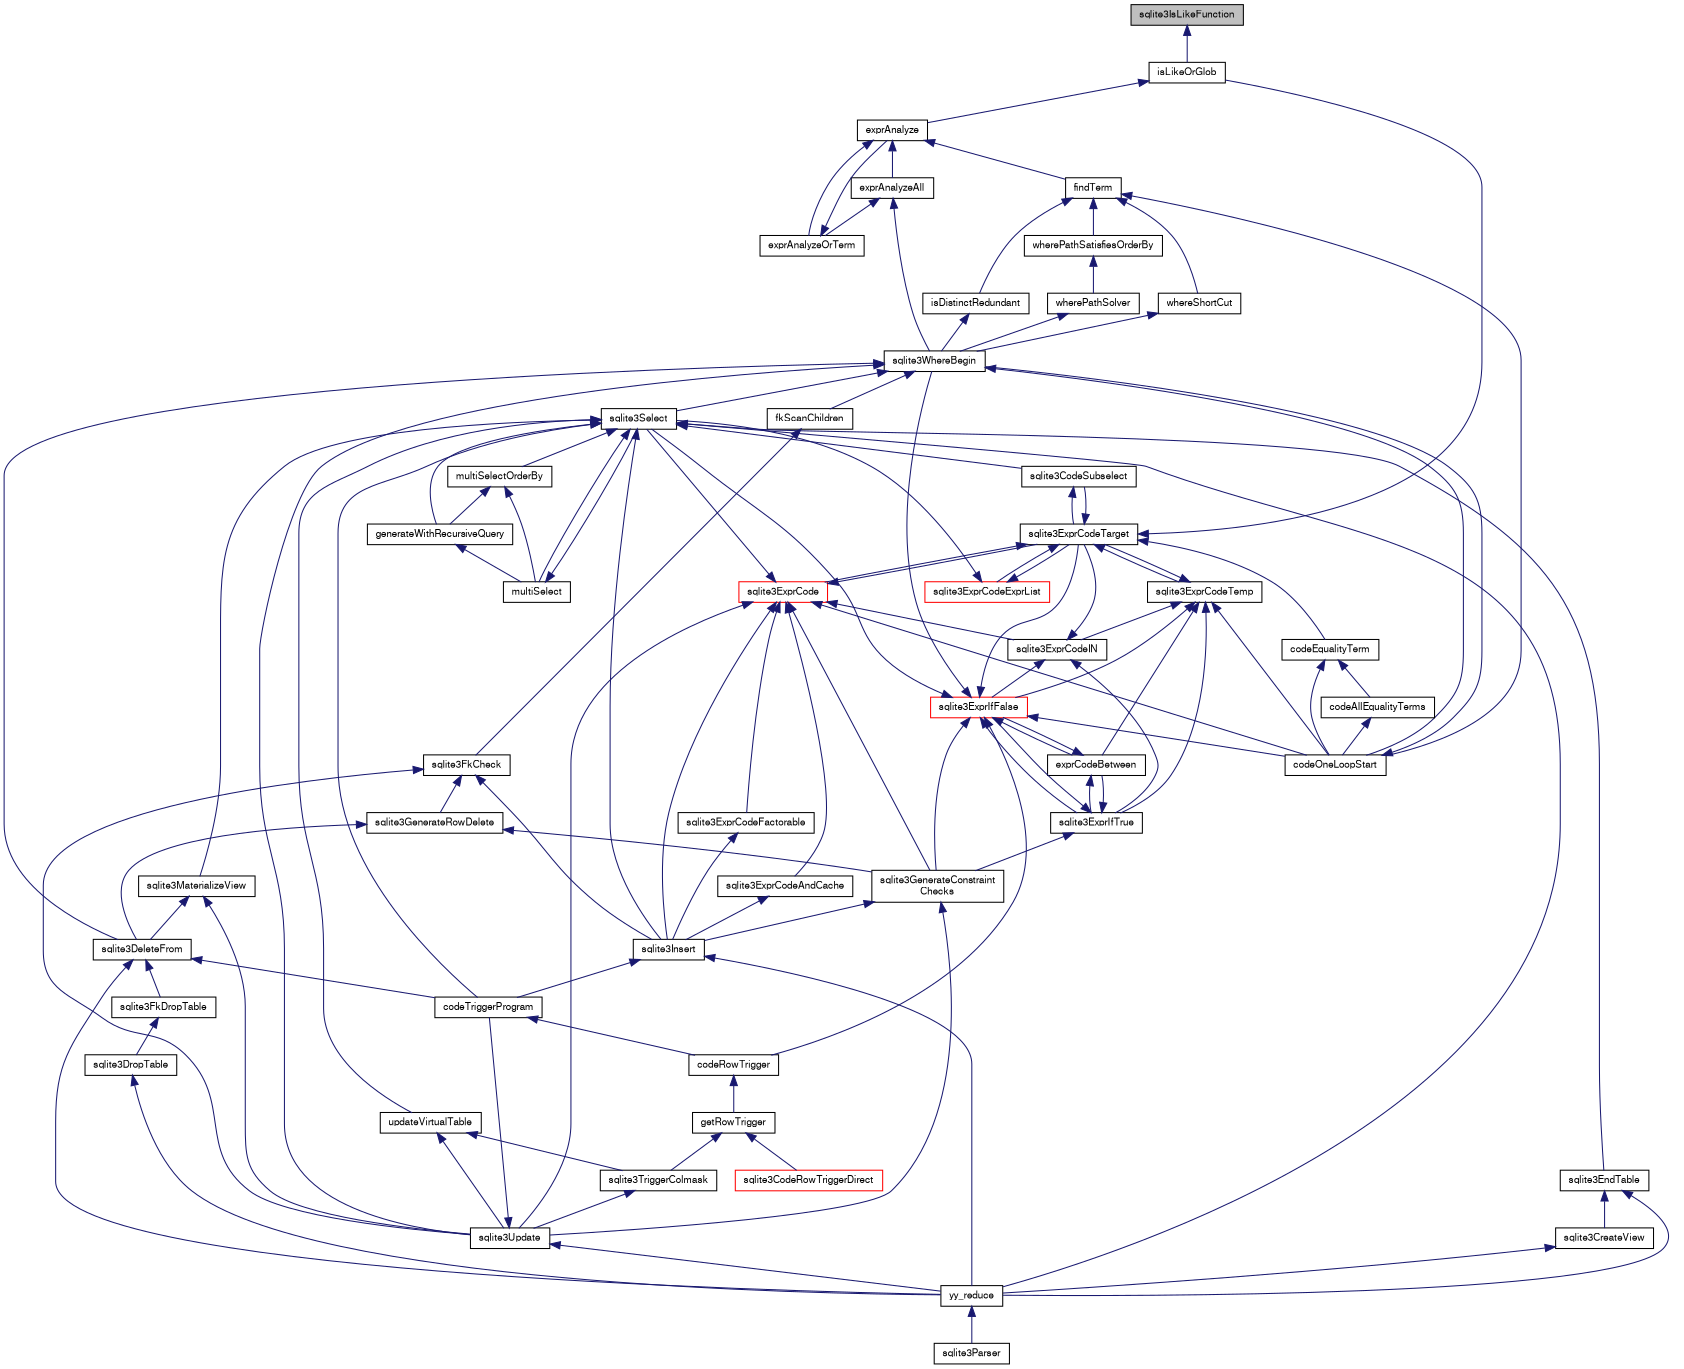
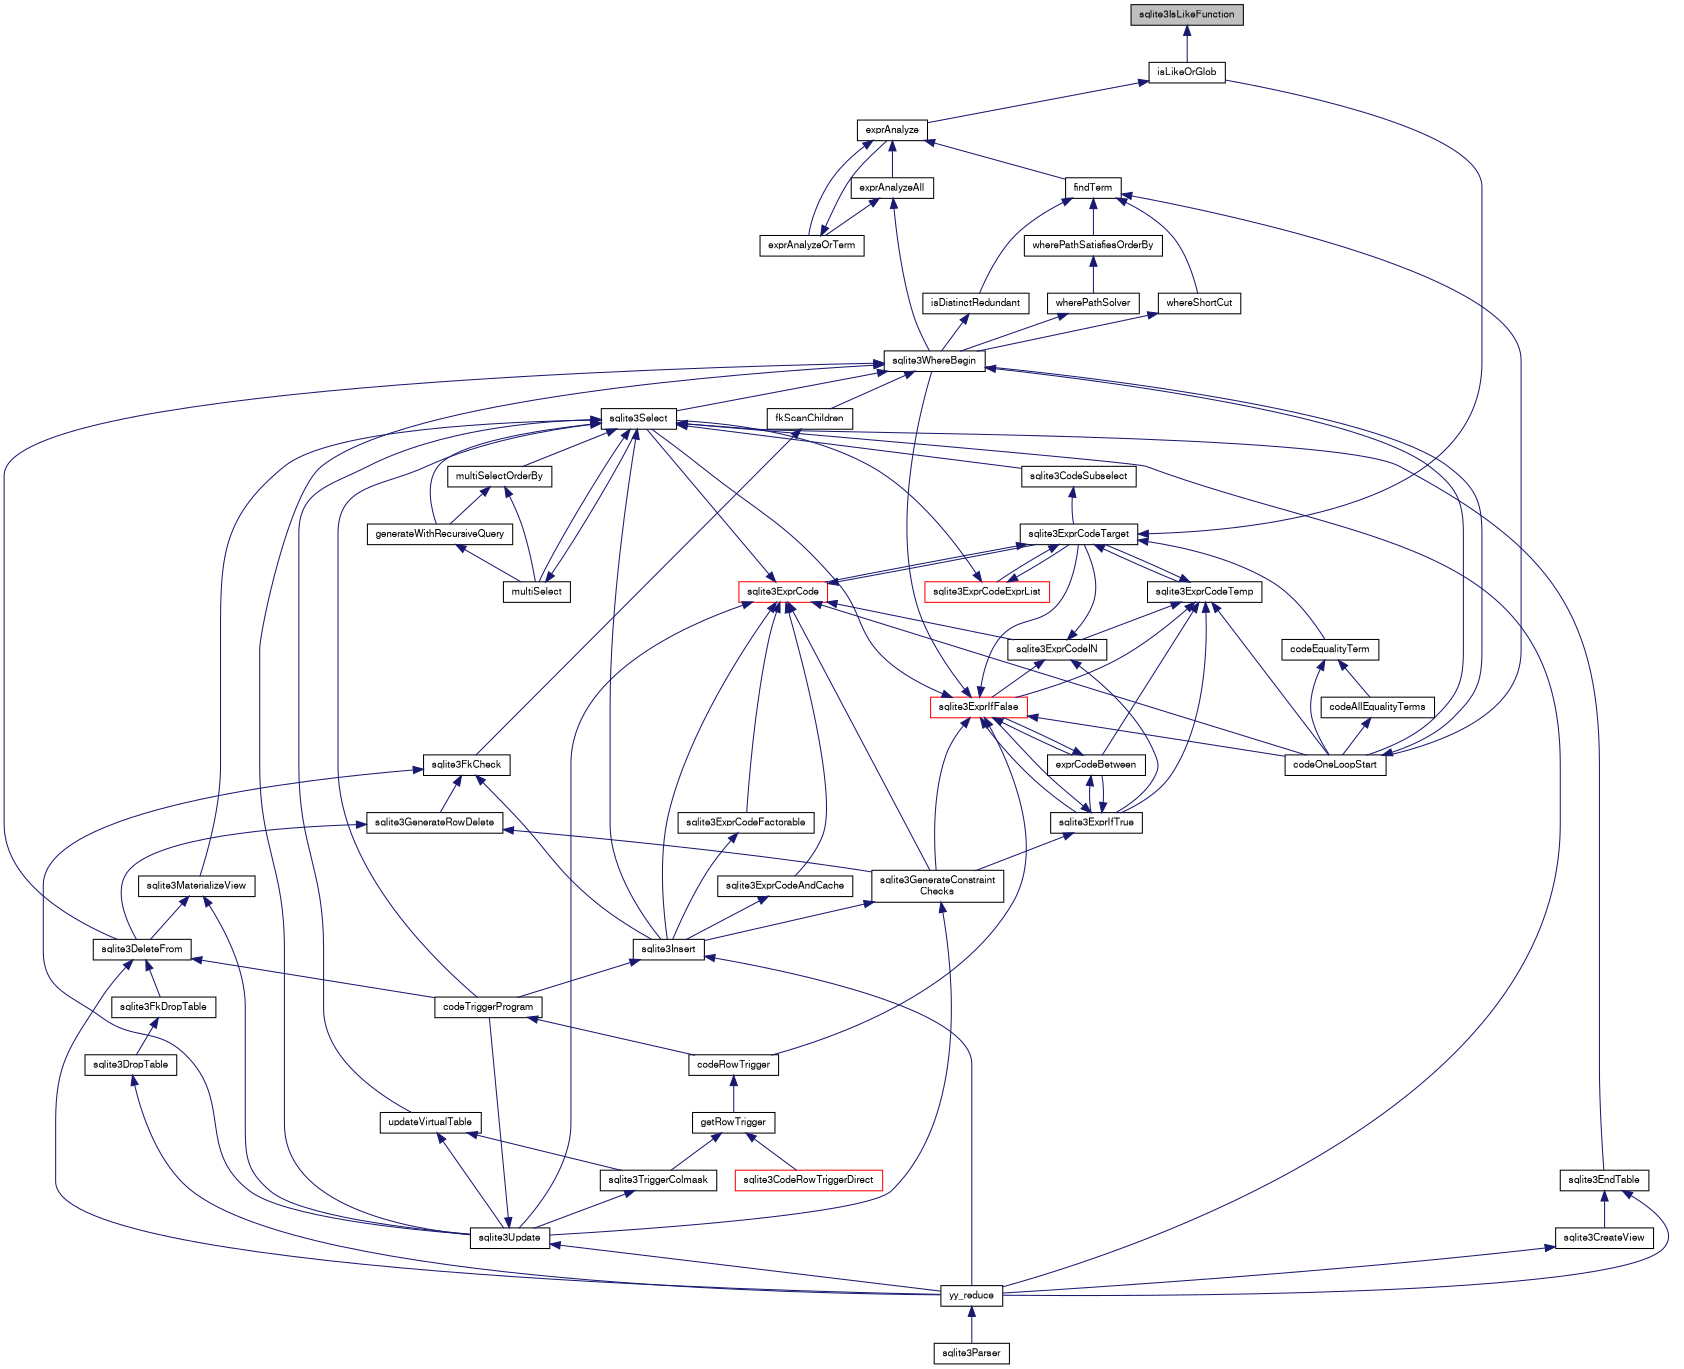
edge "sqlite3CodeSubselect" -> "sqlite3ExprCodeTarget": removed
